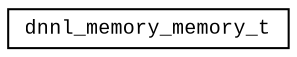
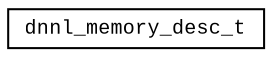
node "dnnl_memory_memory_t": label "dnnl_memory_memory_t" -> "dnnl_memory_desc_t"
